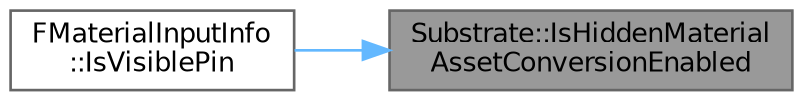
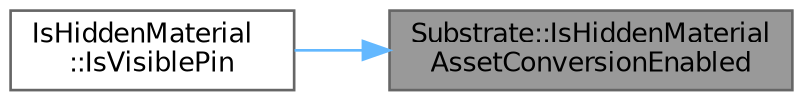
node "FMaterialInputInfo ::IsVisiblePin": label "FMaterialInputInfo ::IsVisiblePin" -> "IsHiddenMaterial ::IsVisiblePin"
